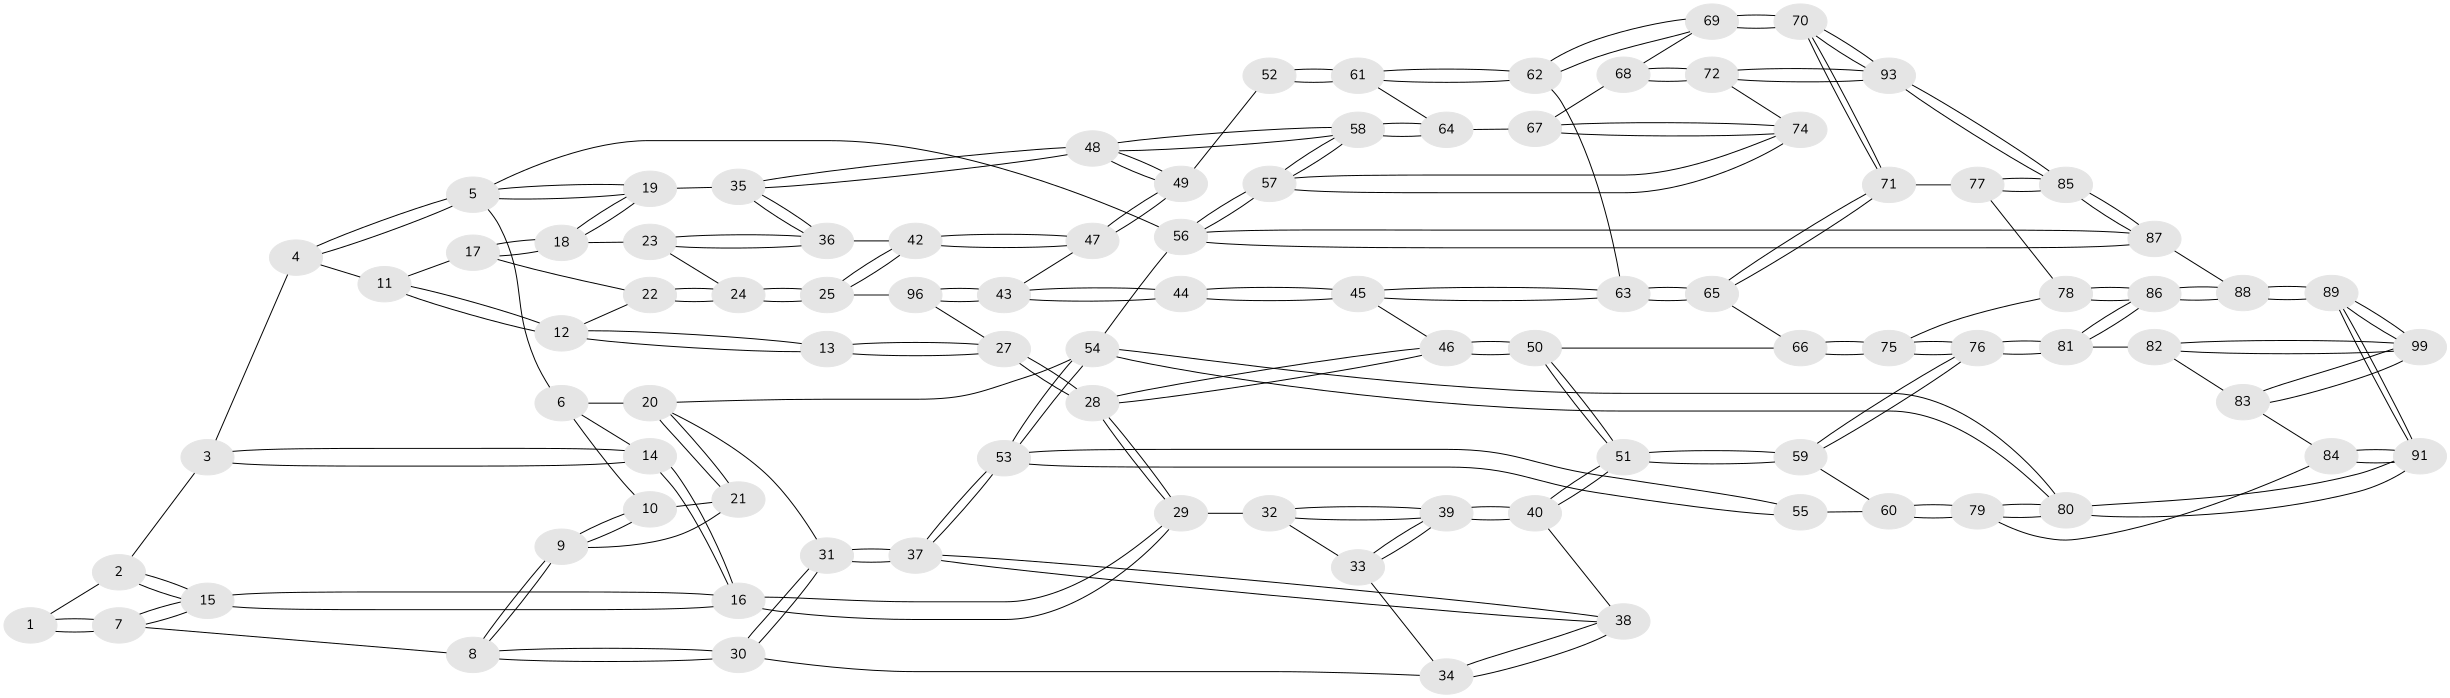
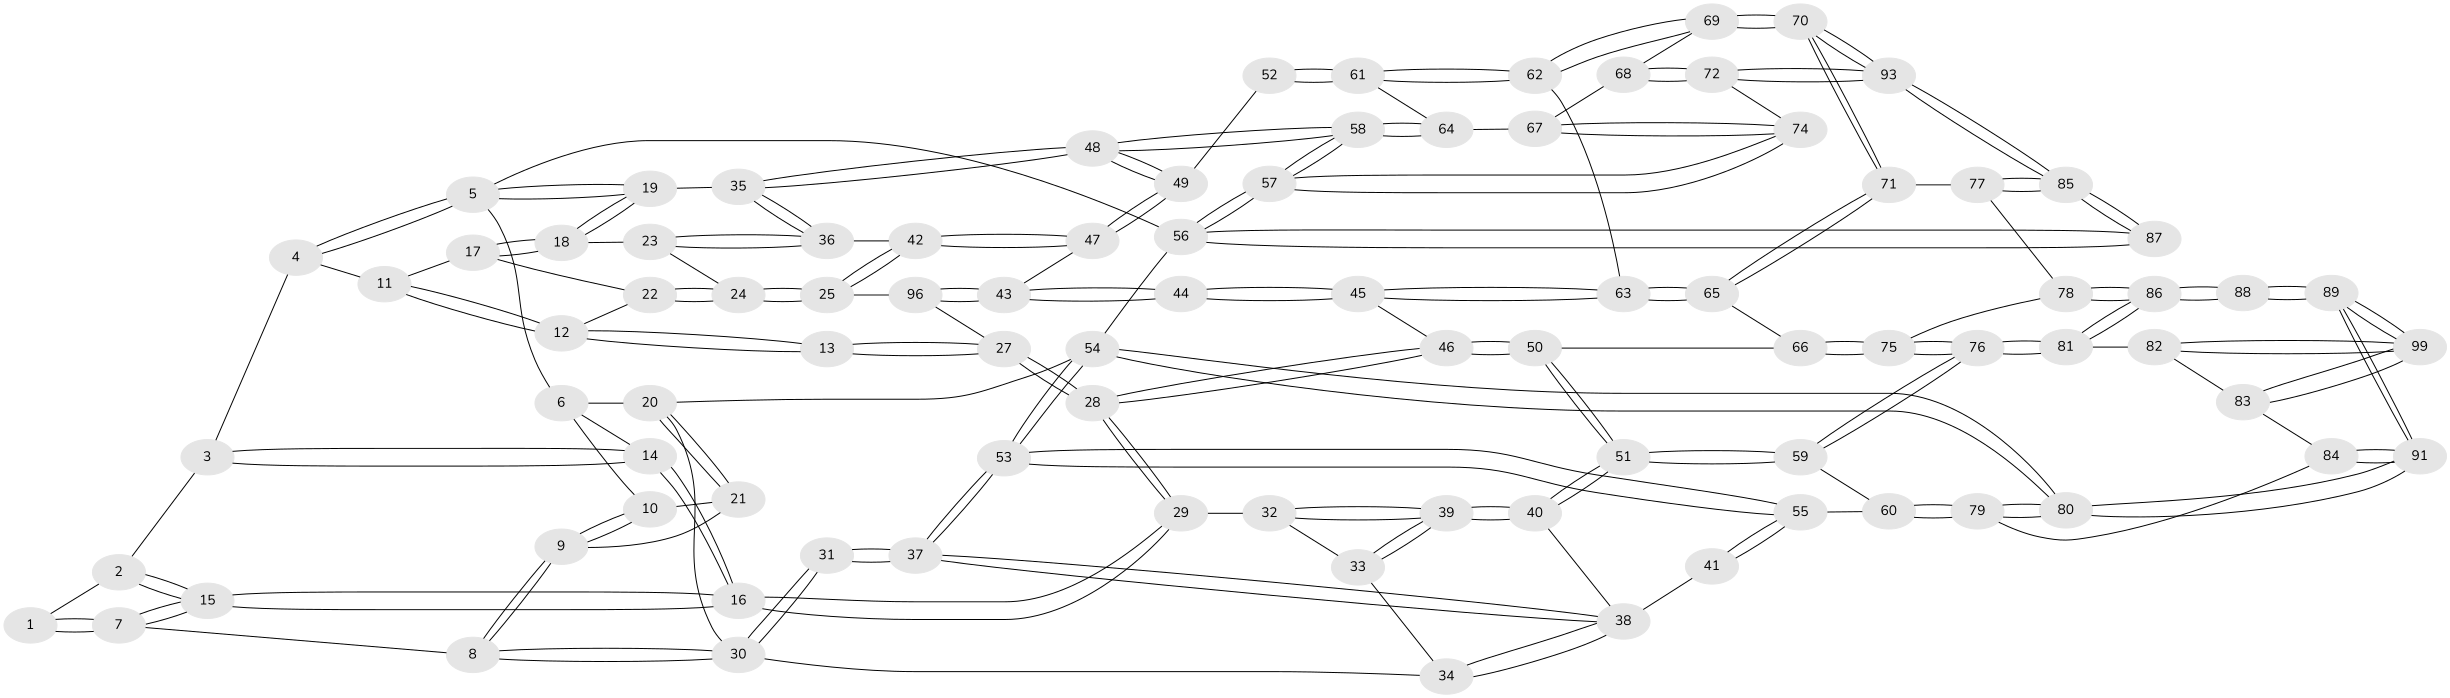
edge "87" -- "88": removed
edge "20" -- "31": now "20" -- "30"
node "41": added
